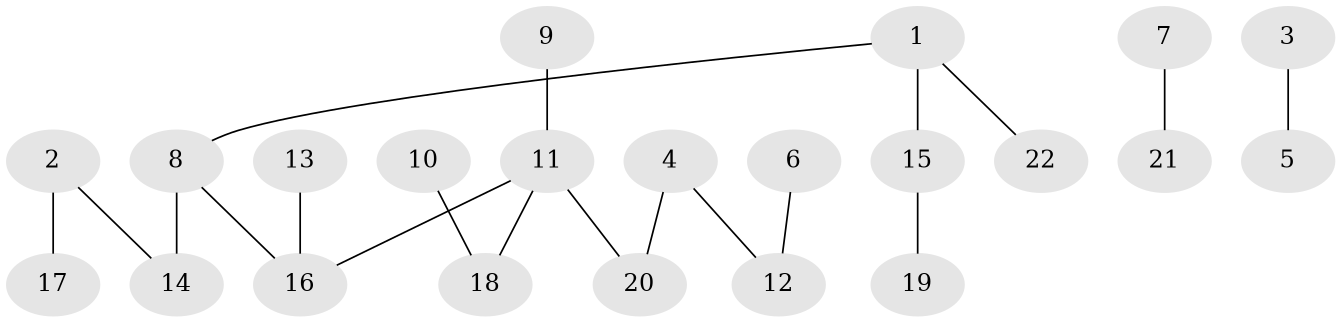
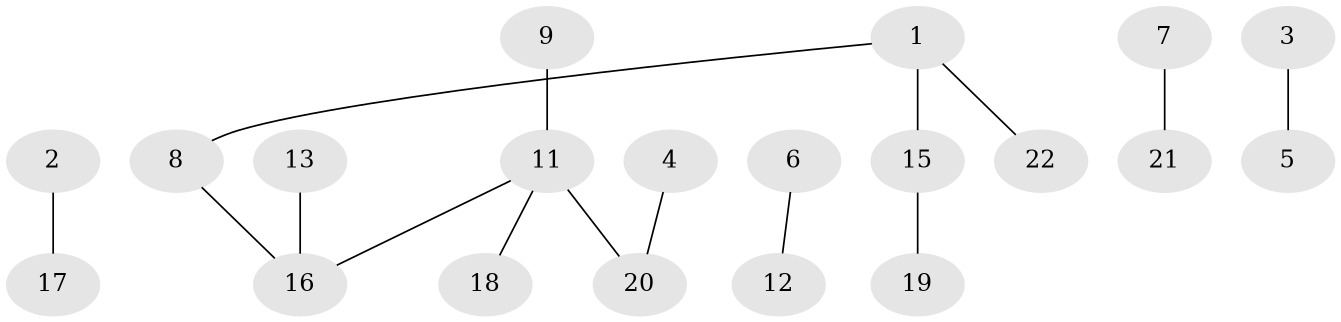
node "10": removed
edge "4" -- "12": removed
node "14": removed
